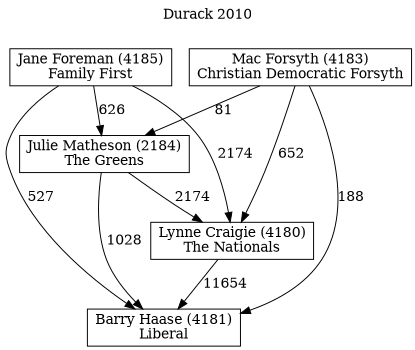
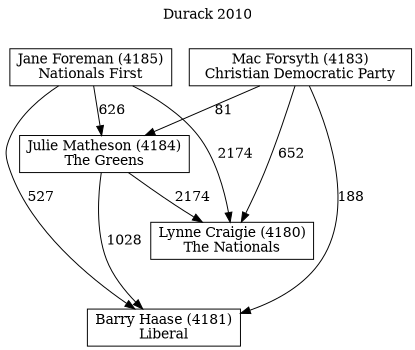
node "Jane Foreman (4185) Family First": label "Jane Foreman (4185) Family First" -> "Jane Foreman (4185) Nationals First"
node "Mac Forsyth (4183) Christian Democratic Forsyth": label "Mac Forsyth (4183) Christian Democratic Forsyth" -> "Mac Forsyth (4183) Christian Democratic Party"
node "Julie Matheson (2184) The Greens": label "Julie Matheson (2184) The Greens" -> "Julie Matheson (4184) The Greens"
edge "Lynne Craigie (4180) The Nationals" -> "Barry Haase (4181) Liberal": removed, label "11654"
